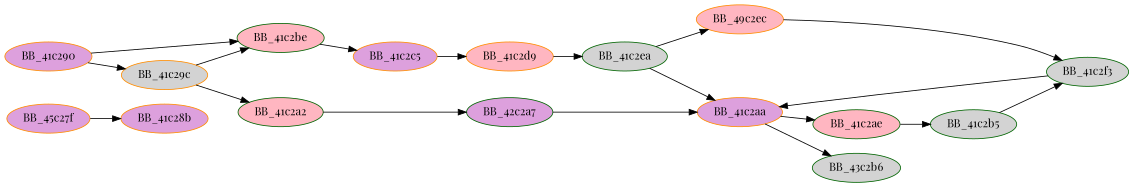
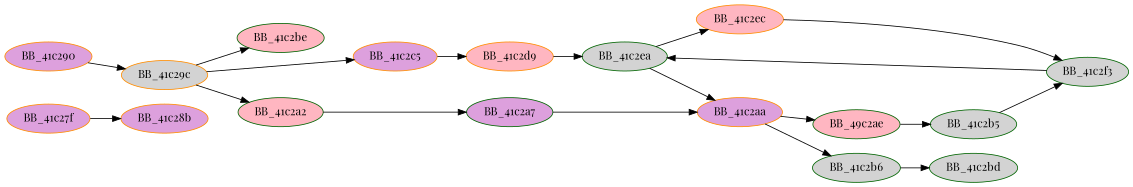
node "BB_49c2ec": label "BB_49c2ec" -> "BB_41c2ec"
edge "BB_41c2be" -> "BB_41c2c5": now "BB_41c29c" -> "BB_41c2c5"
edge "BB_41c290" -> "BB_41c2be": removed
edge "BB_41c2f3" -> "BB_41c2aa": now "BB_41c2f3" -> "BB_41c2ea"
node "BB_42c2a7": label "BB_42c2a7" -> "BB_41c2a7"
node "BB_45c27f": label "BB_45c27f" -> "BB_41c27f"
node "BB_41c2ae": label "BB_41c2ae" -> "BB_49c2ae"
node "BB_43c2b6": label "BB_43c2b6" -> "BB_41c2b6"
node "BB_41c2bd": added
